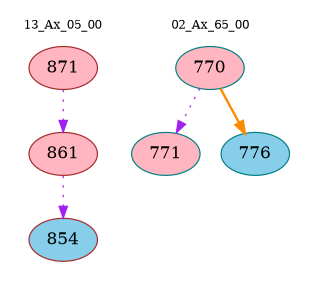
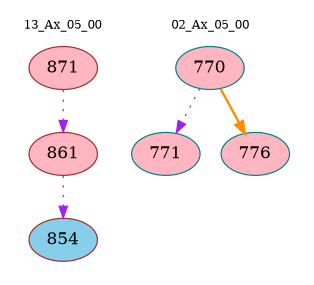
cluster "02_Ax_65_00": label "02_Ax_65_00" -> "02_Ax_05_00"
node "776": fillcolor skyblue -> lightpink
